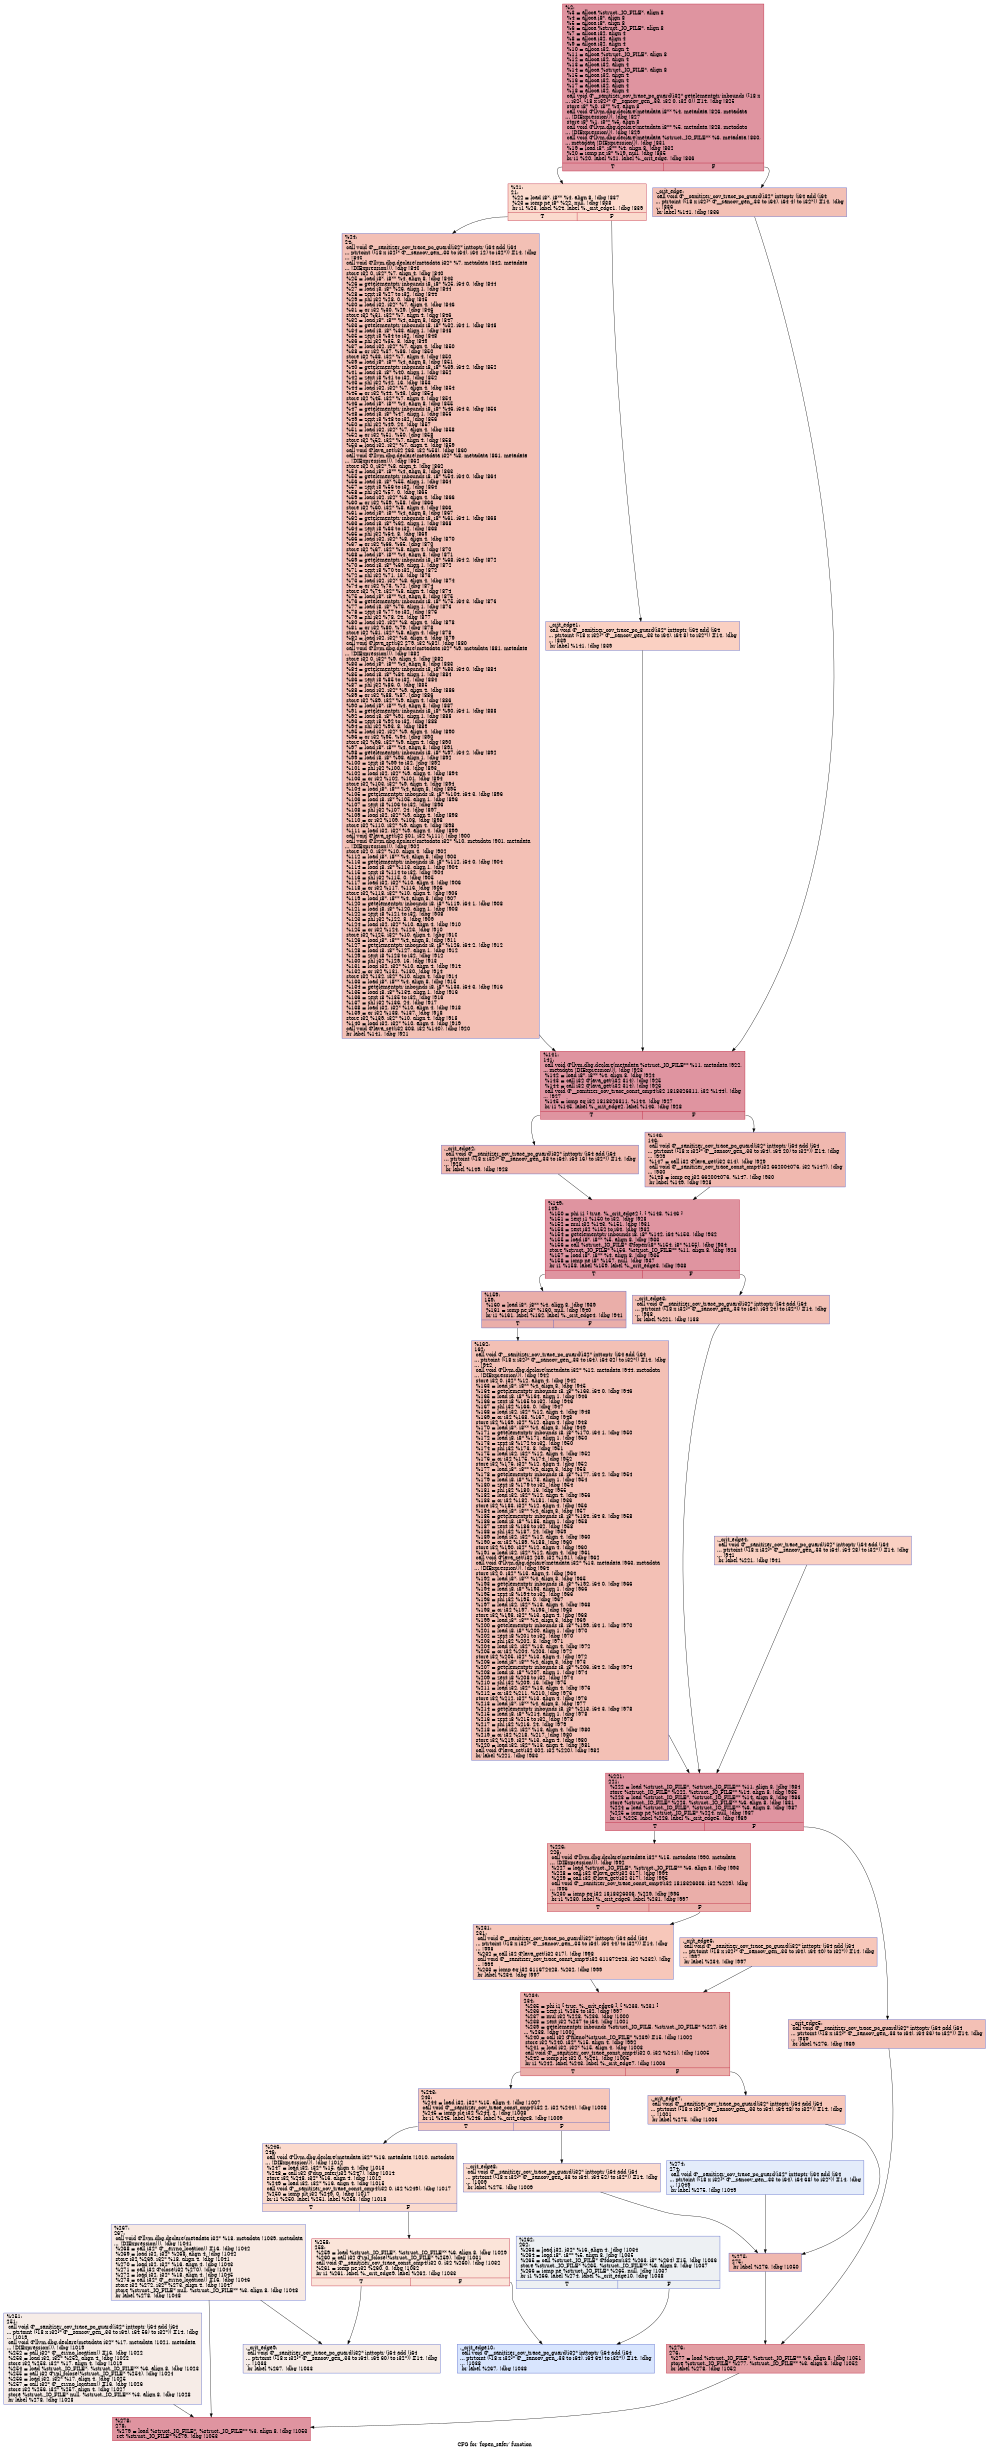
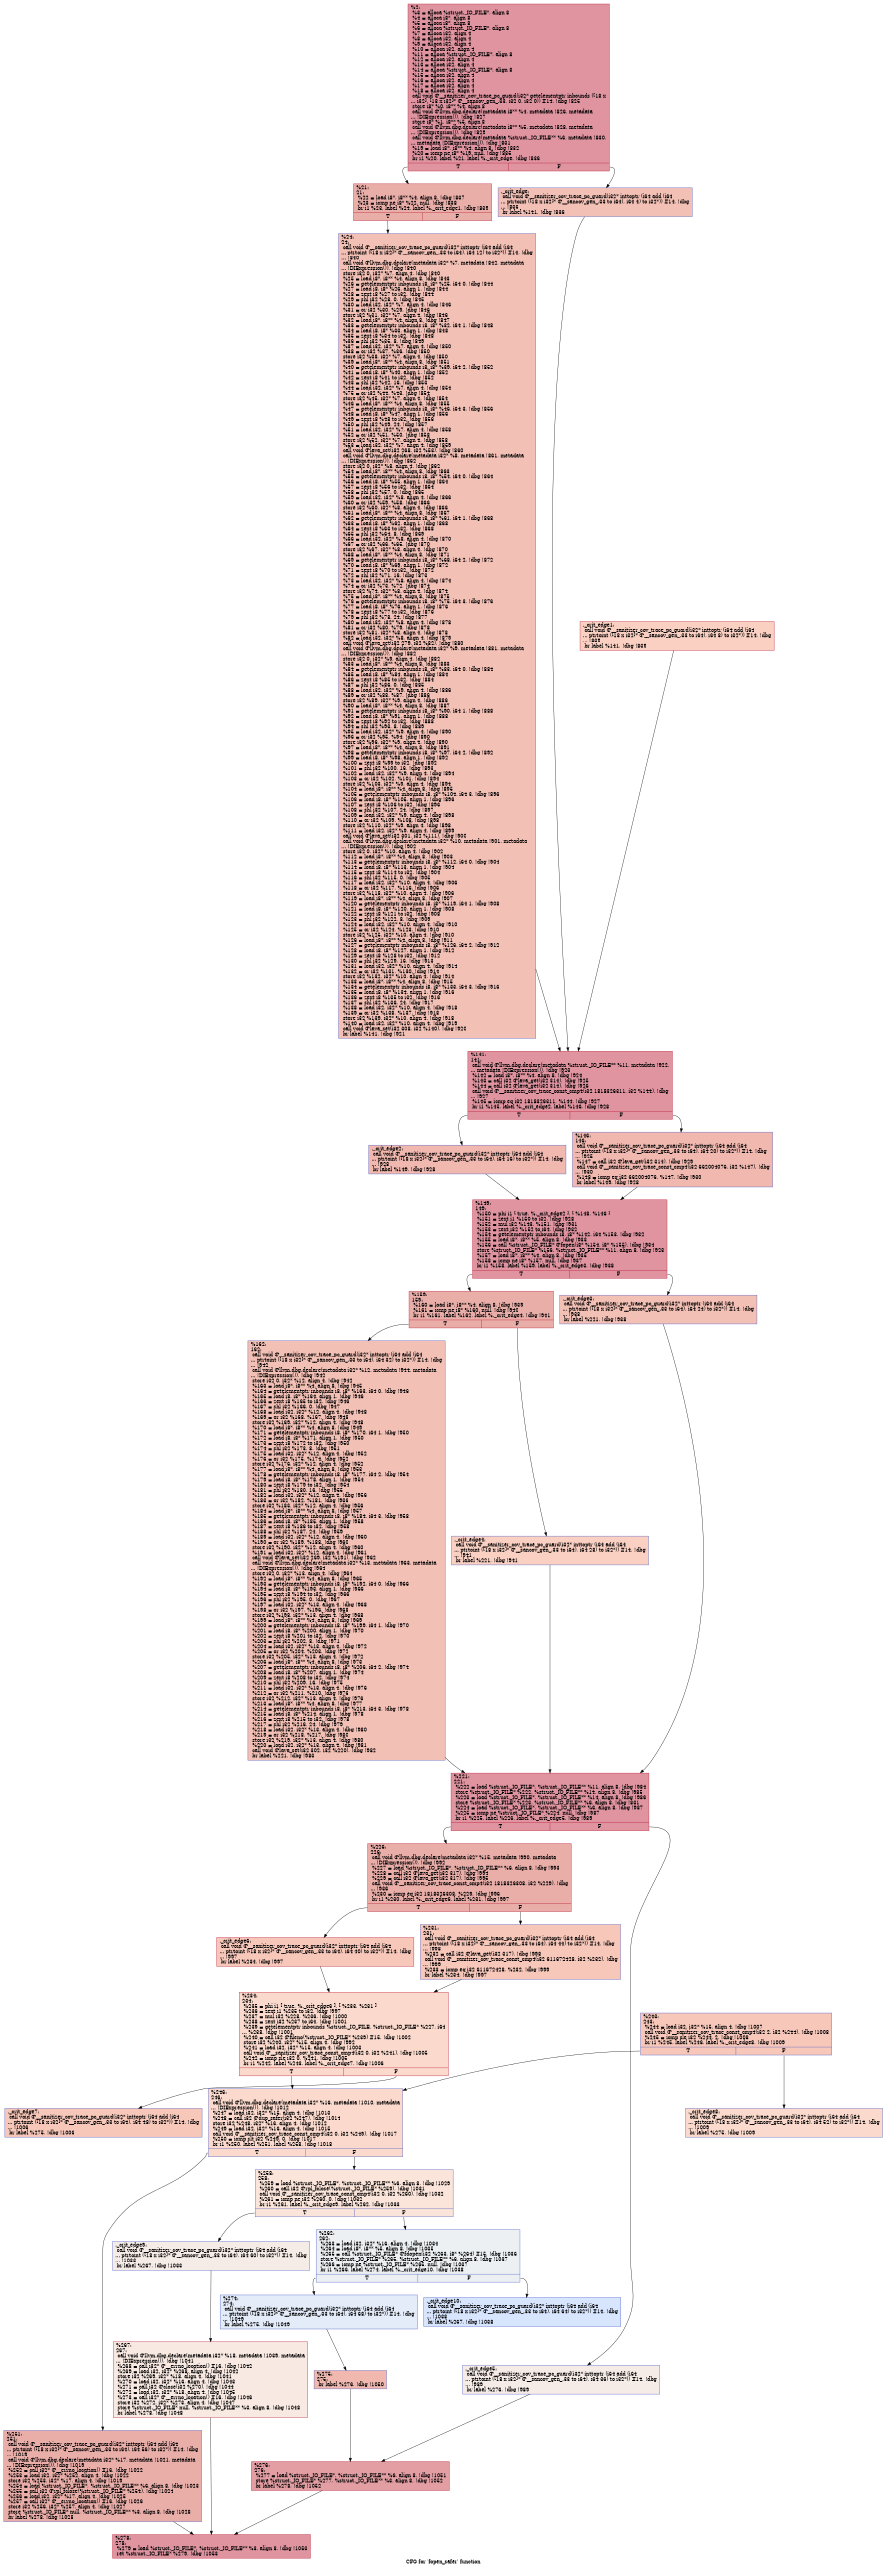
node "%21:": fillcolor #f7ac8e70 -> #d0473d70
node "%24:": text "%45 = or i32 %44, %43, !dbg !854" -> "%75 = or i32 %44, %43, !dbg !854"
edge "%21:" -> "._crit_edge1:": removed
node "._crit_edge1:": color #3d50c3ff -> #b70d28ff
node "%146:": text "... !929" -> "... !925"
node "%159:": color #3d50c3ff -> #b70d28ff
node "._crit_edge3:": text "br label %221, !dbg !138" -> "br label %221, !dbg !938"
edge "%159:" -> "._crit_edge4:": added
node "%226:": text "... !996" -> "... !936"
edge "%226:" -> "._crit_edge6:": added
node "._crit_edge6:": color #3d50c3ff -> #b70d28ff
node "%234:": fillcolor #d0473d70 -> #f7ac8e70
node "._crit_edge5:": fillcolor #e5705870 -> #ead5c970
edge "%234:" -> "%243:": now "%234:" -> "%246:"
node "._crit_edge7:": text "... !1001" -> "... !1006"
edge "._crit_edge7:" -> "%275:": removed
edge "._crit_edge8:" -> "%275:": removed
node "%267:": color #3d50c3ff -> #b70d28ff
node "%258:": color #b70d28ff -> #3d50c3ff
edge "%246:" -> "%251:": added
edge "%262:" -> "%274:": added
edge "%258:" -> "._crit_edge10:": now "%258:" -> "%262:"
edge "%267:" -> "._crit_edge9:": reversed
node "%251:": fillcolor #ead5c970 -> #d0473d70
